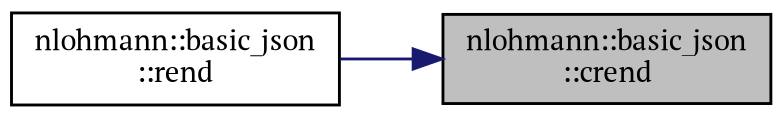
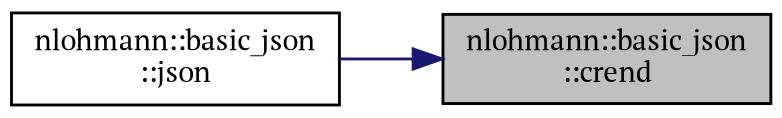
node "nlohmann::basic_json ::rend": label "nlohmann::basic_json ::rend" -> "nlohmann::basic_json ::json"
